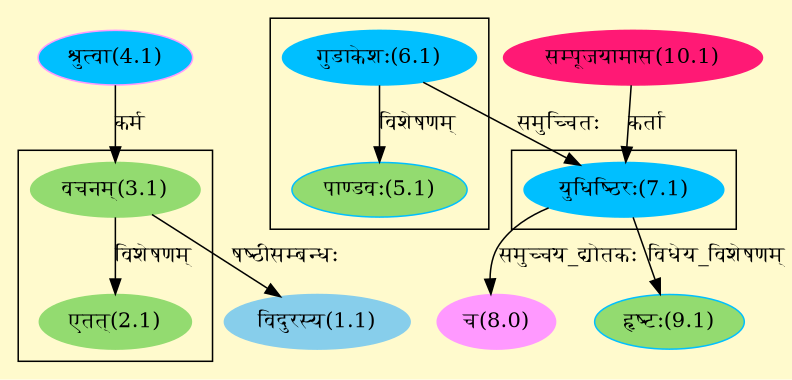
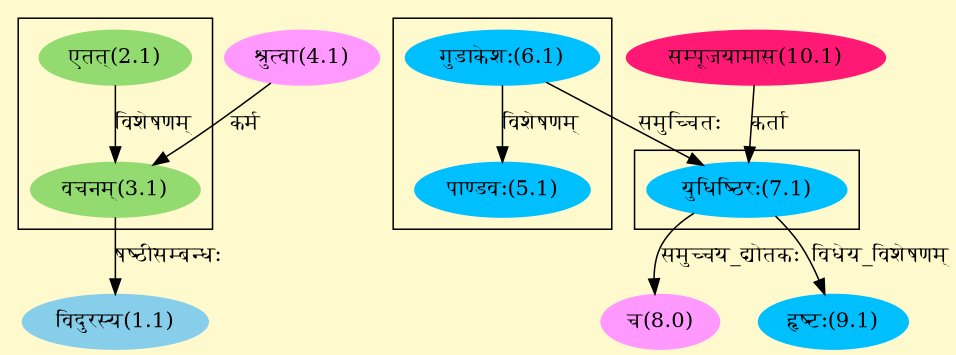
node "श्रुत्वा(4.1)": fillcolor #00bfff -> #ff99ff
node "पाण्डवः(5.1)": fillcolor #93db70 -> #00bfff
edge "वचनम्(3.1)" -> "एतत्(2.1)": reversed
node "हृष्टः(9.1)": fillcolor #93db70 -> #00bfff
